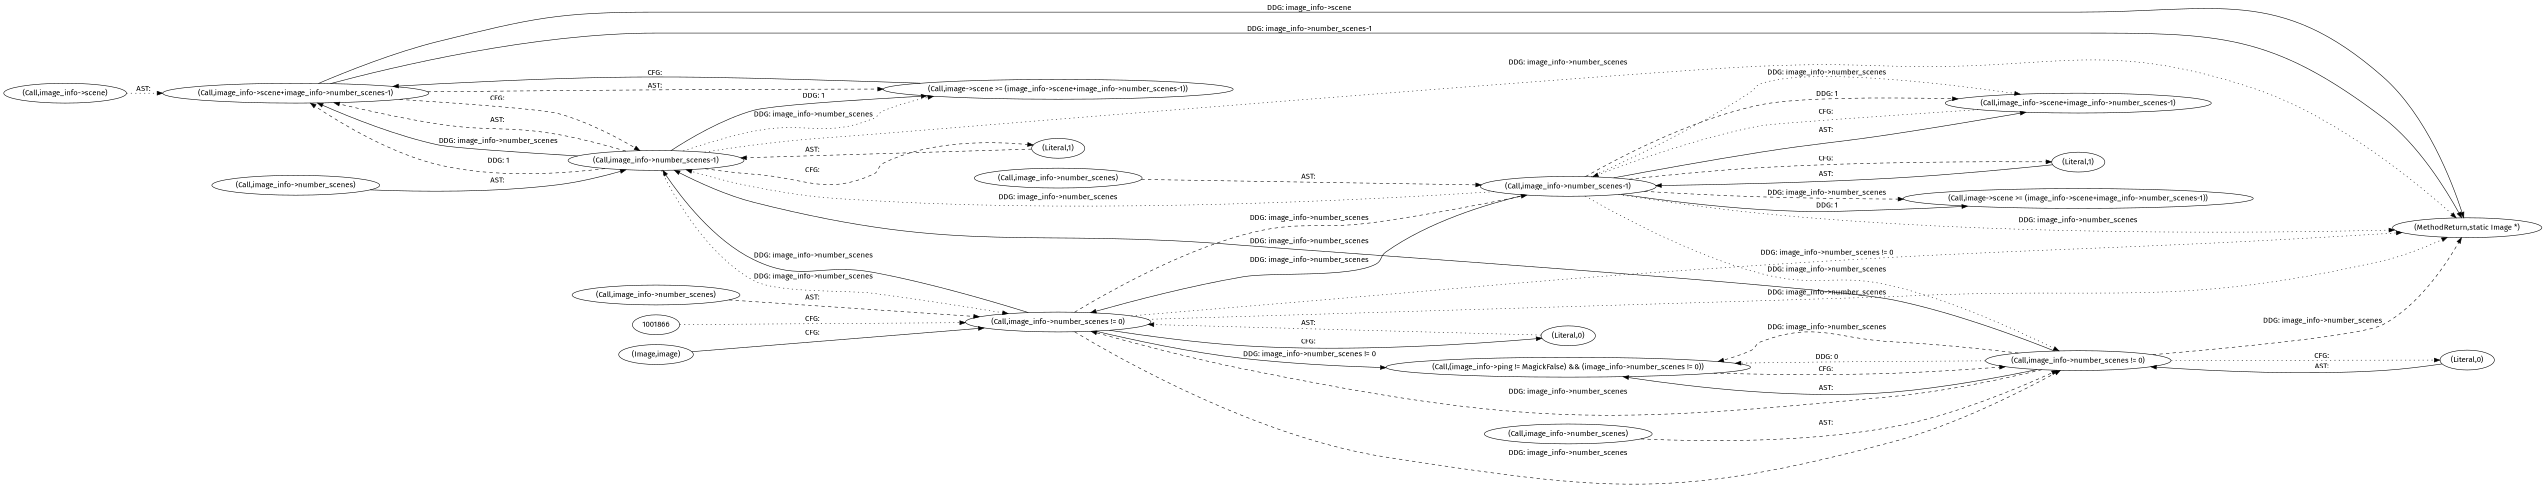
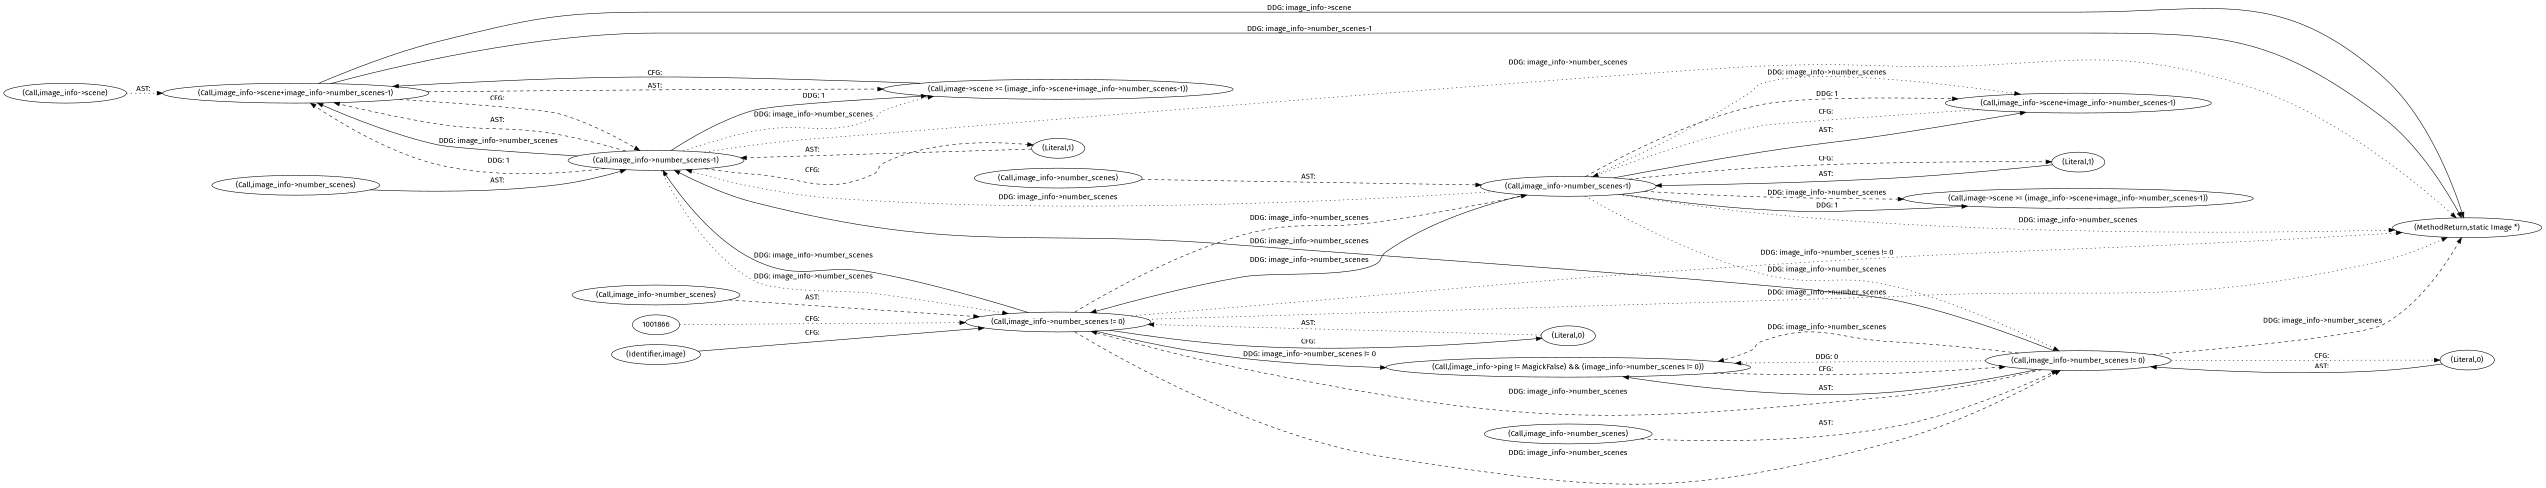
node "(Image,image)": label "(Image,image)" -> "(Identifier,image)"
